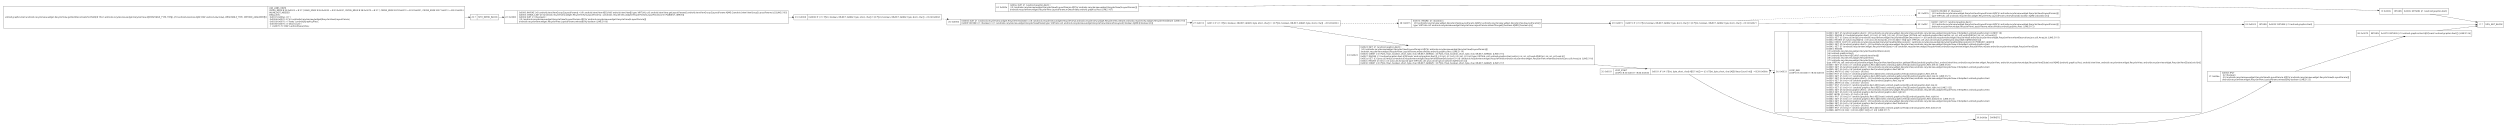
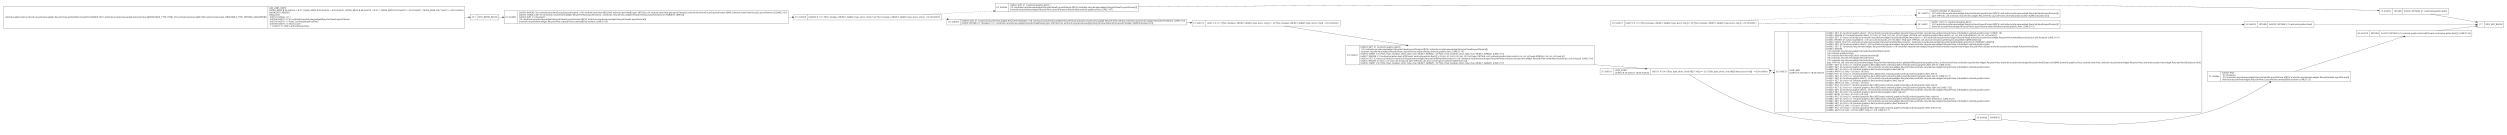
edge "23: 0x0008" -> "24: 0x000a": added
node "28: 0x0015": removed
